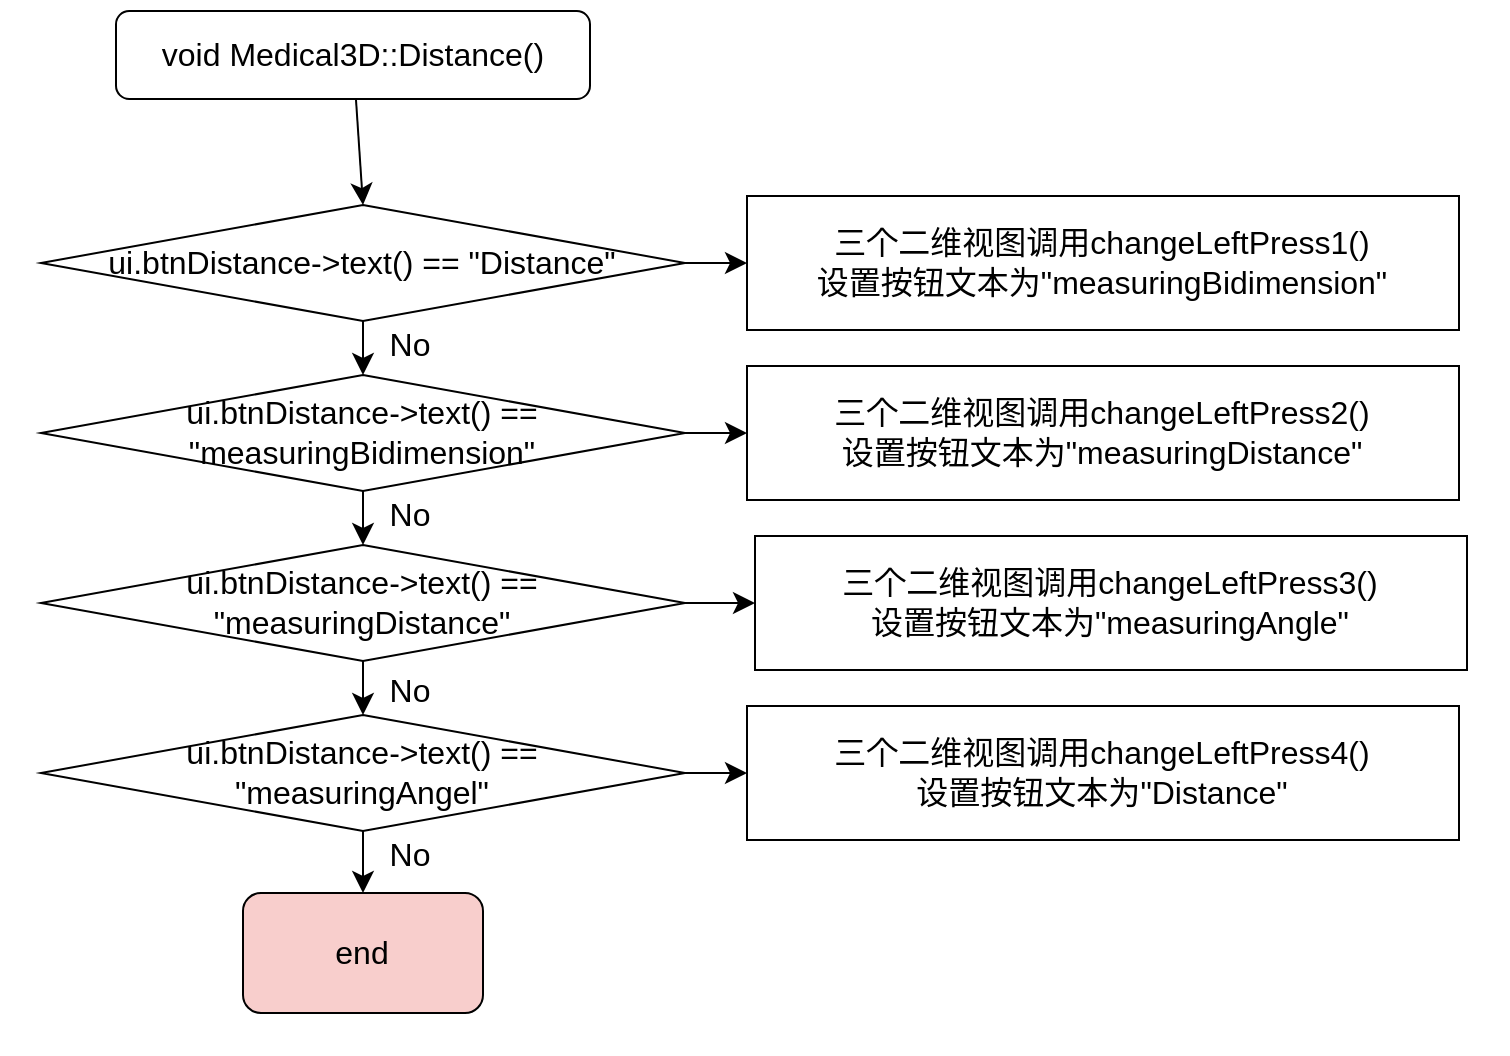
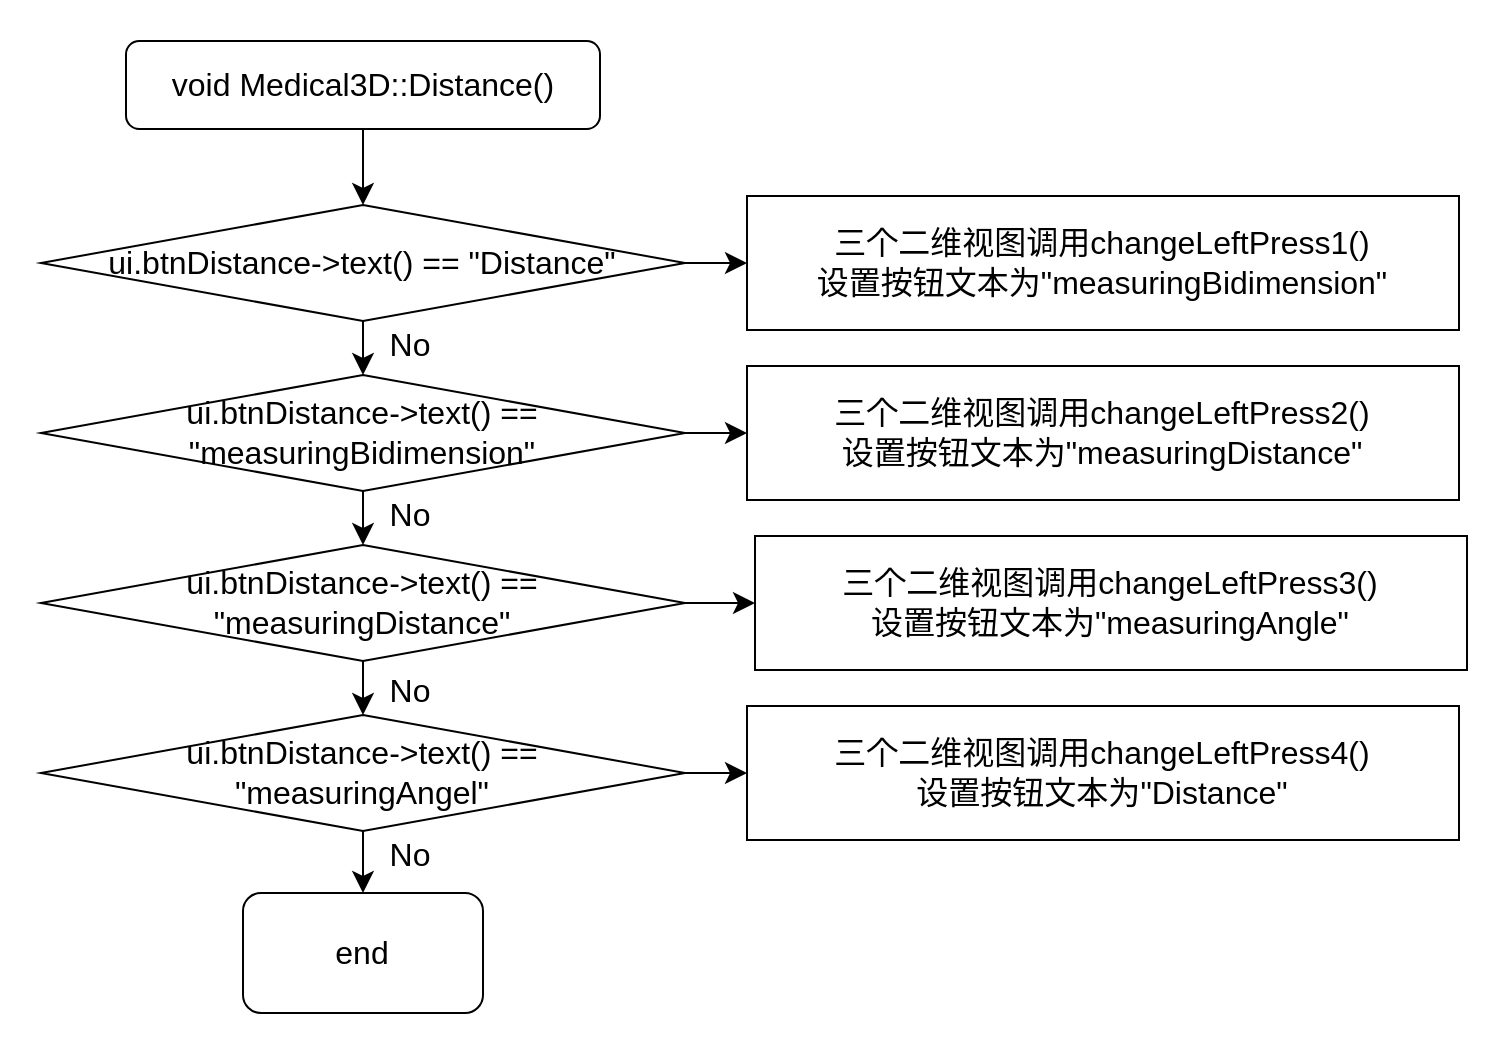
node "void Medical3D::Distance()": moved (353, 55) -> (363, 85)
node "end": fillcolor #f8cecc -> #ffffff
